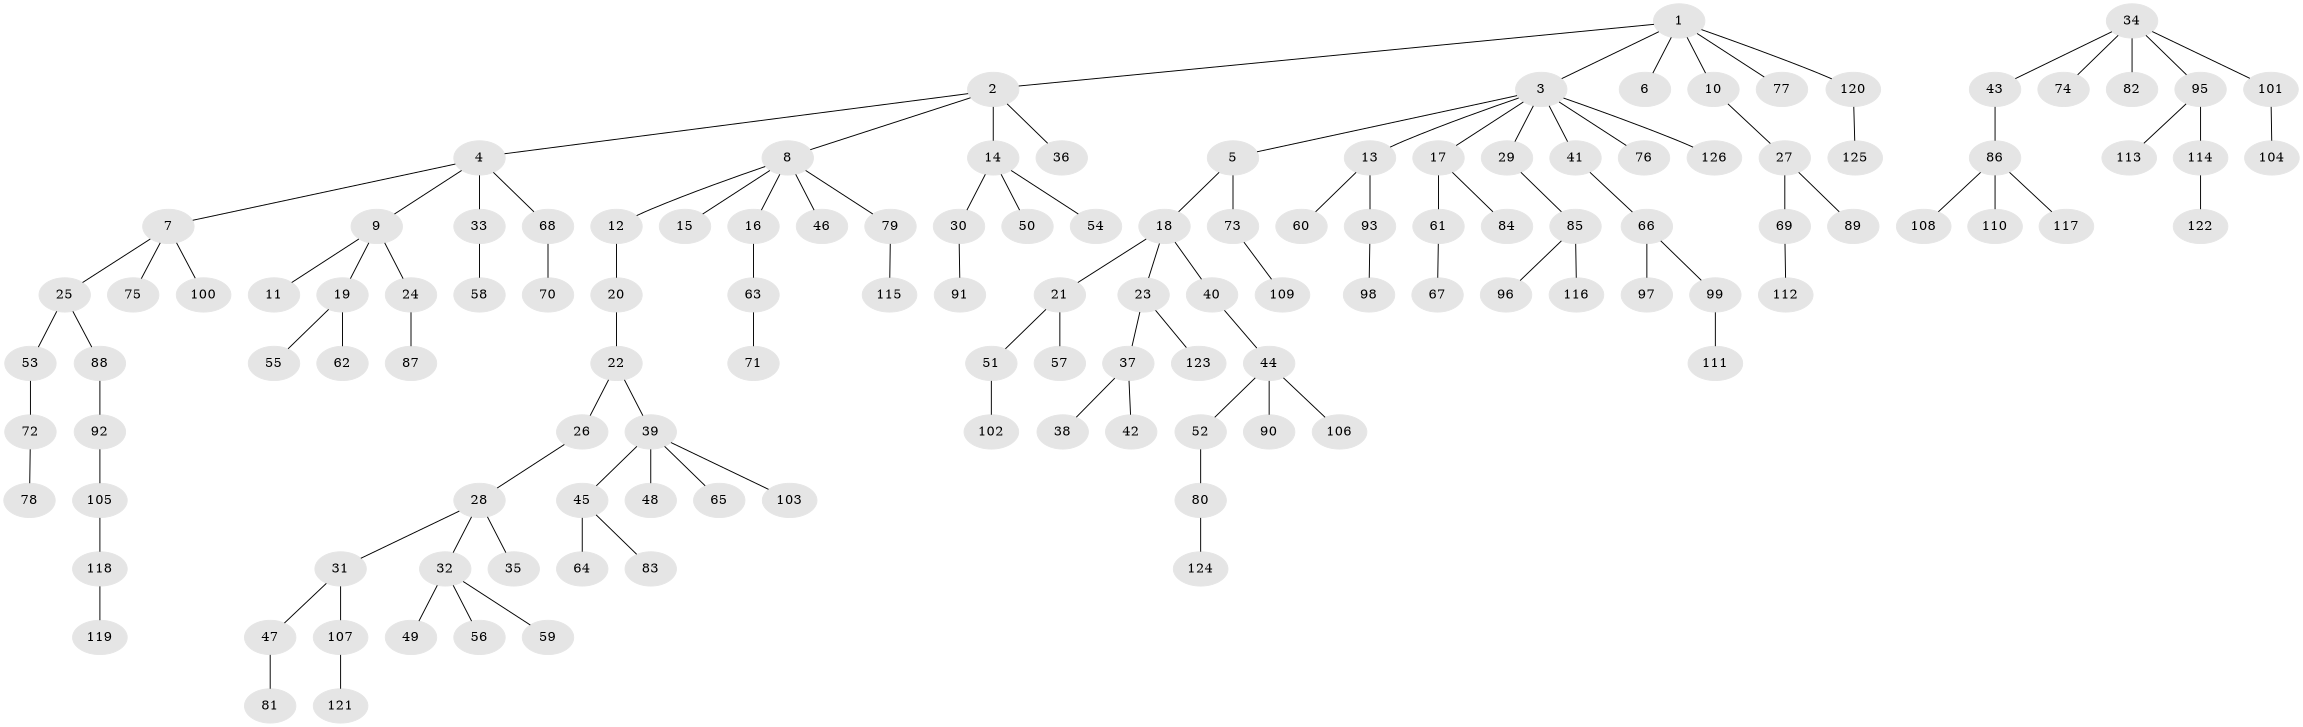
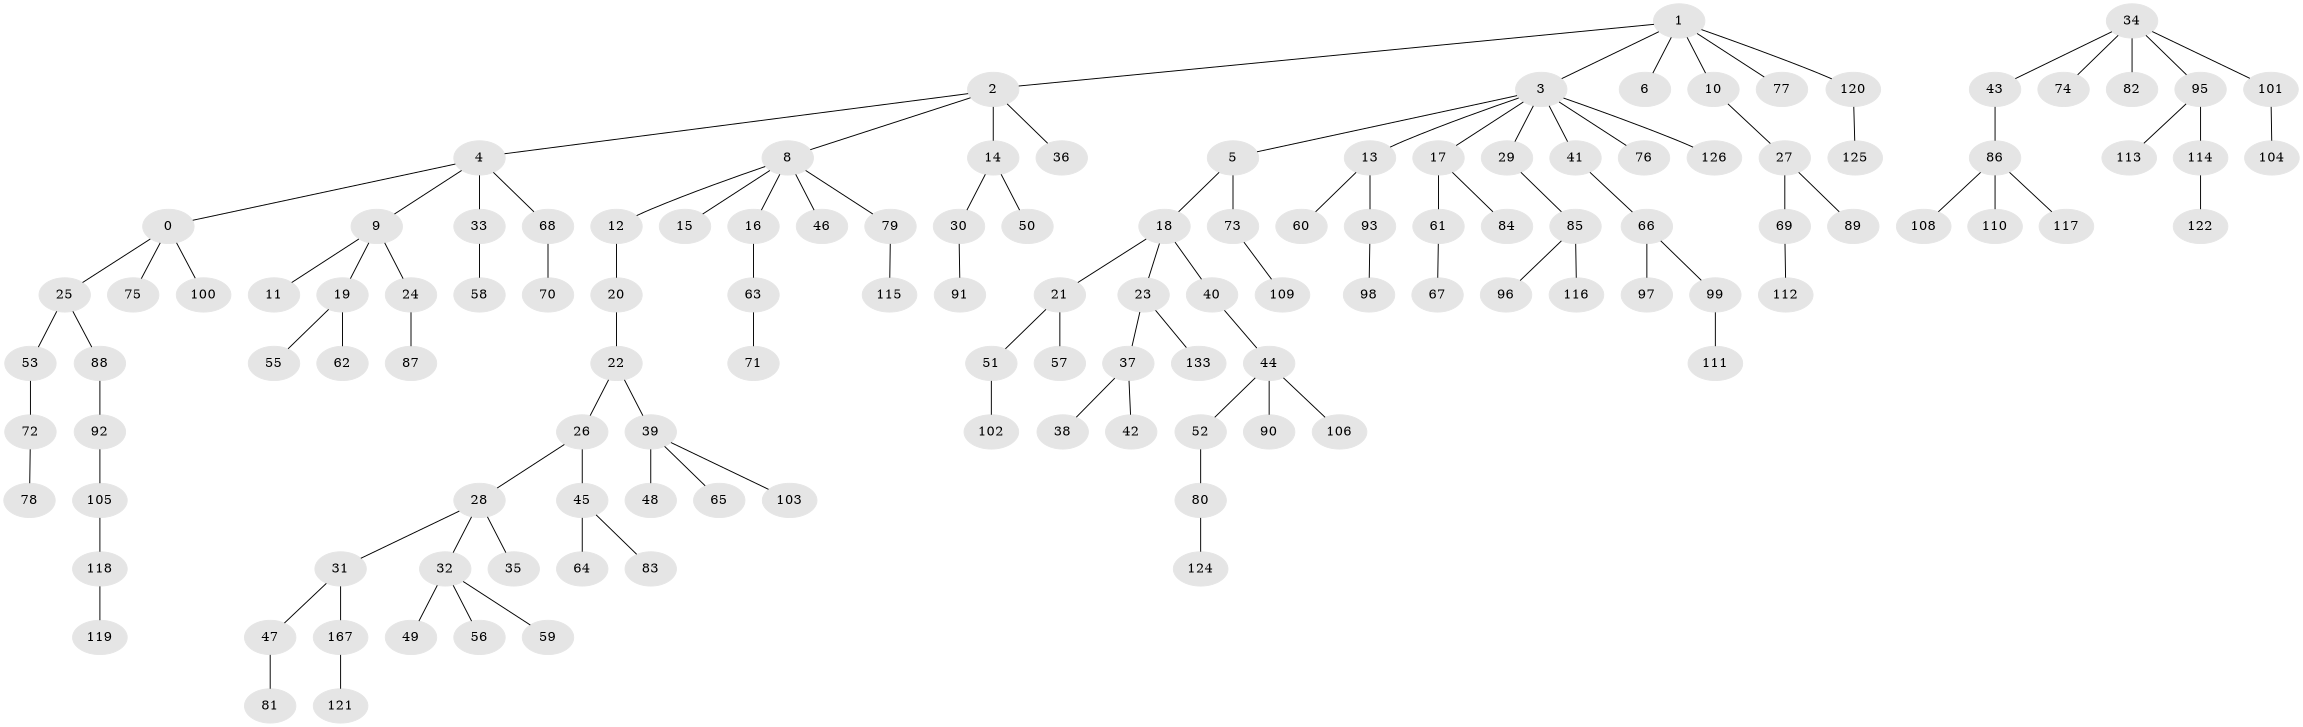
node "7": label "7" -> "0"
node "54": removed
node "123": label "123" -> "133"
edge "39" -- "45": now "26" -- "45"
node "107": label "107" -> "167"
